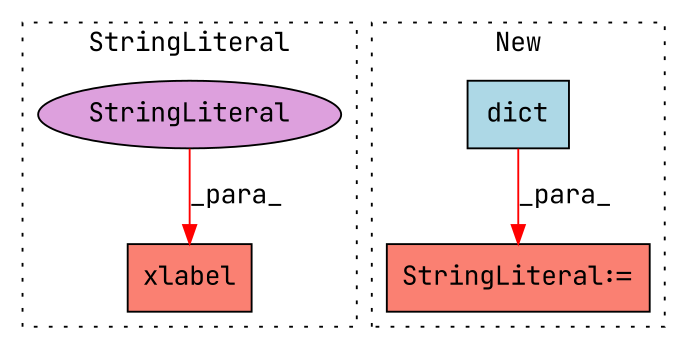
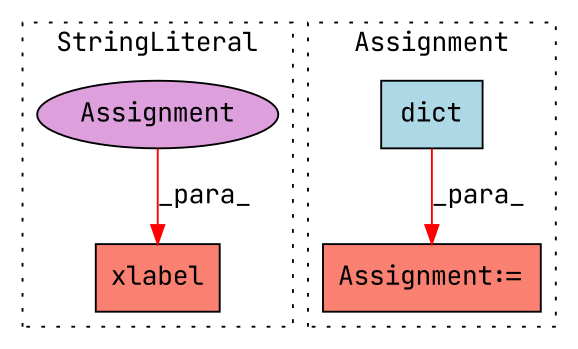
cluster "New": label "New" -> "Assignment"
node "StringLiteral": label "StringLiteral" -> "Assignment"
node "StringLiteral:=": label "StringLiteral:=" -> "Assignment:="
